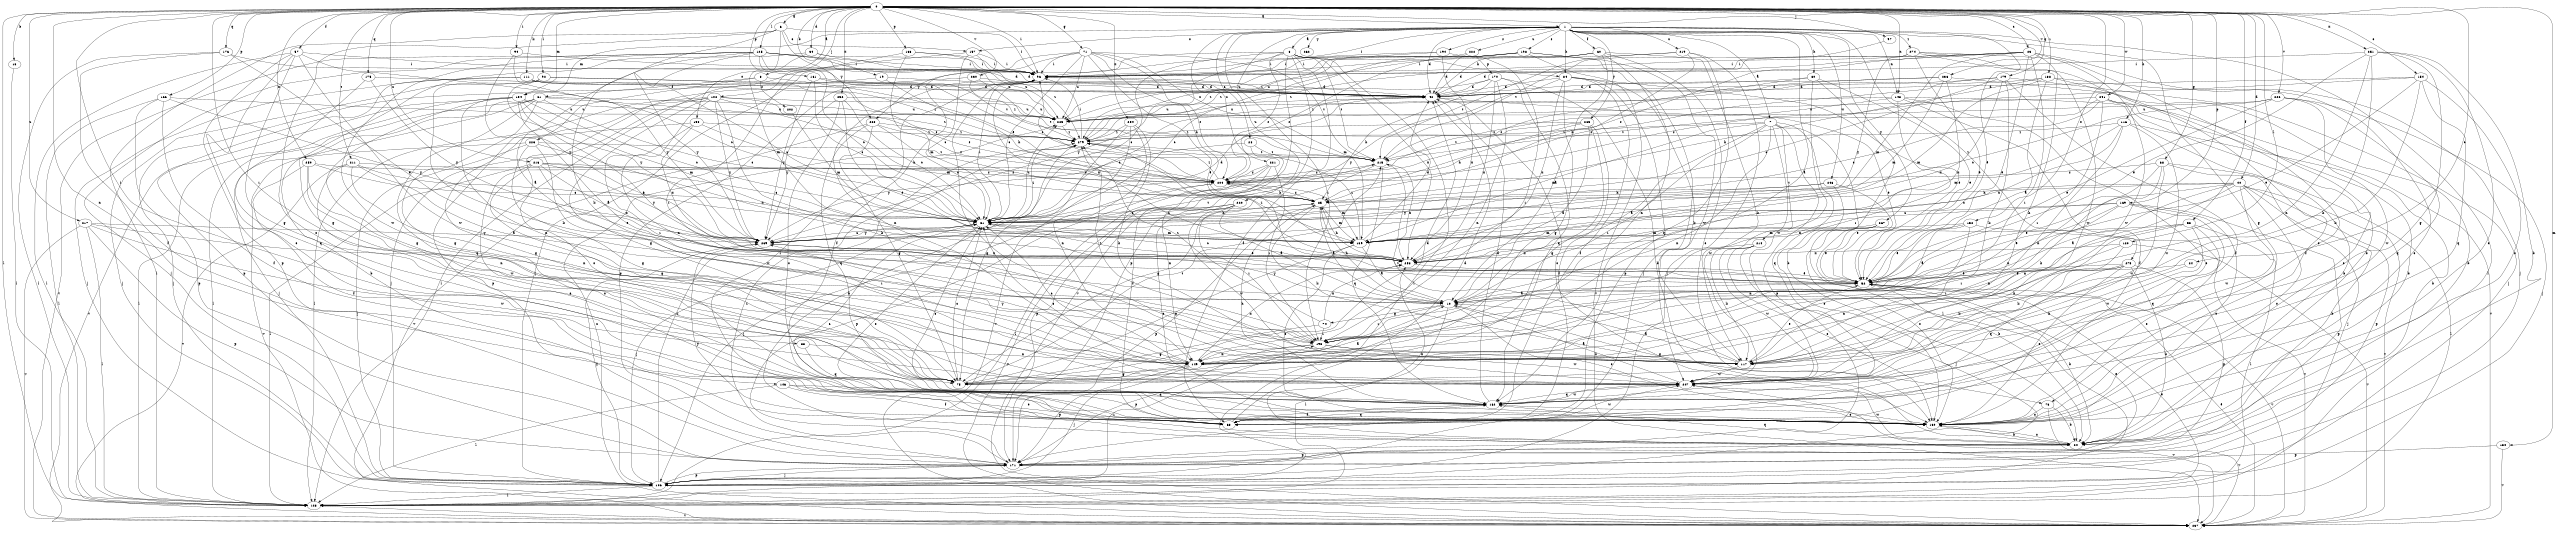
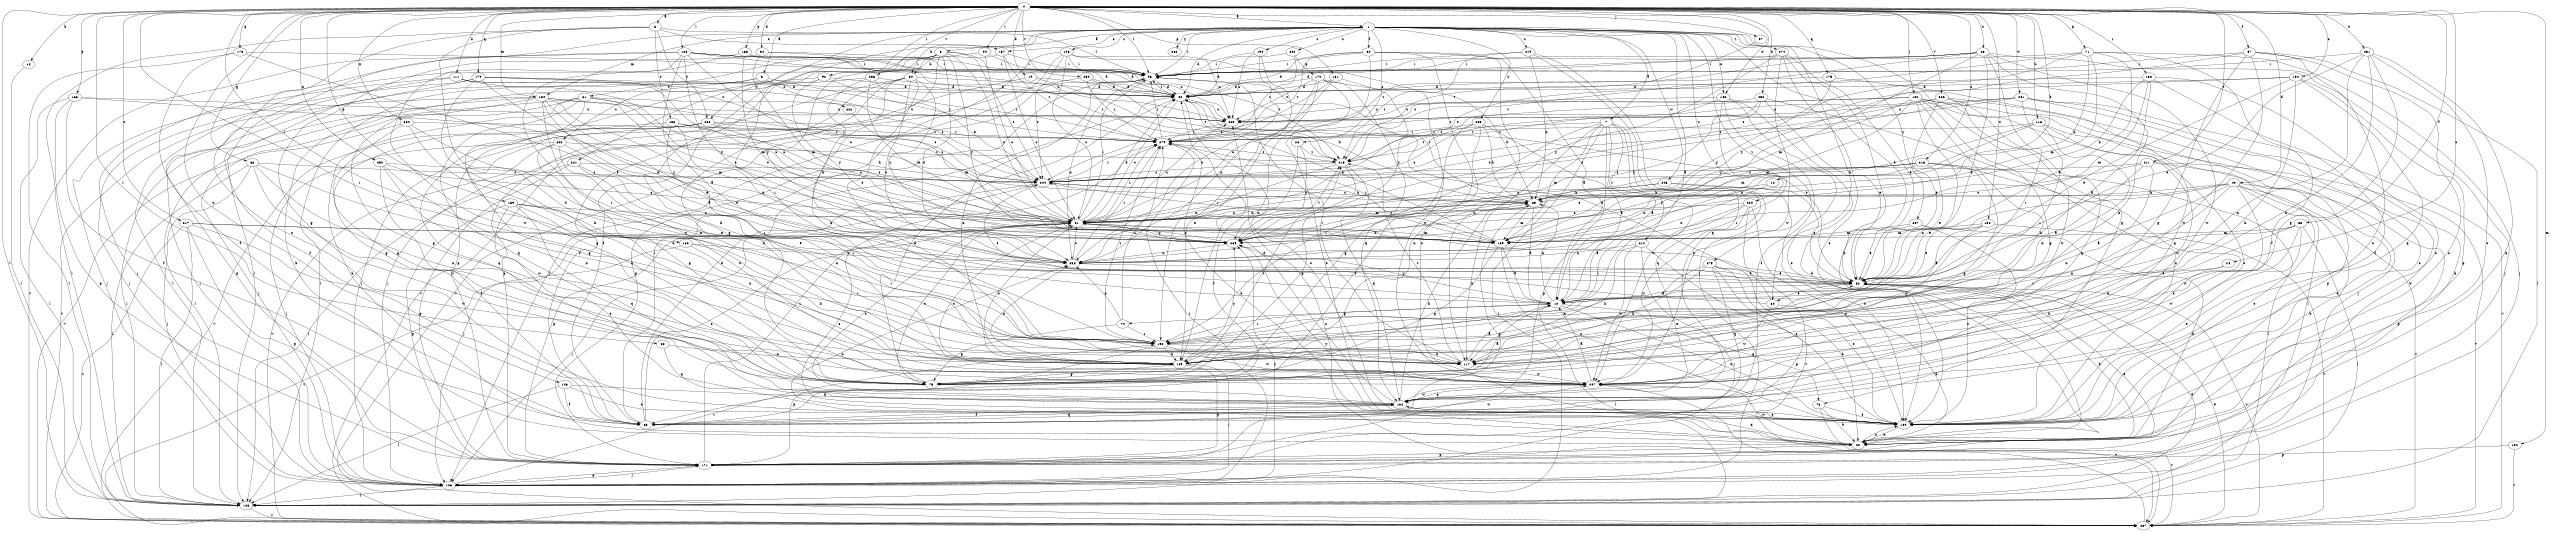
edge "71" -> "225": removed, label "u"
edge "71" -> "31": removed, label "c"
edge "80" -> "52": reversed
node "12": added
edge "193" -> "149": label "n" -> "k"
